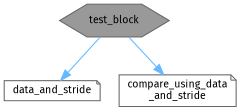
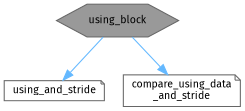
node "test_block": label "test_block" -> "using_block"
node "data_and_stride": label "data_and_stride" -> "using_and_stride"
